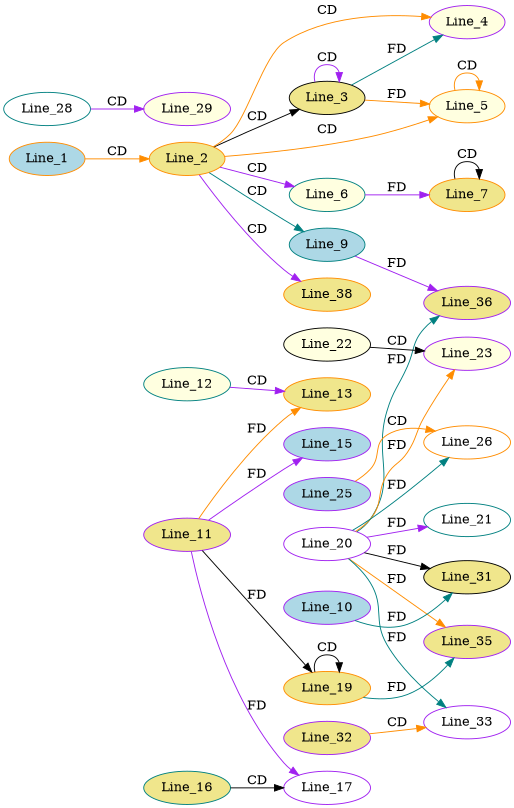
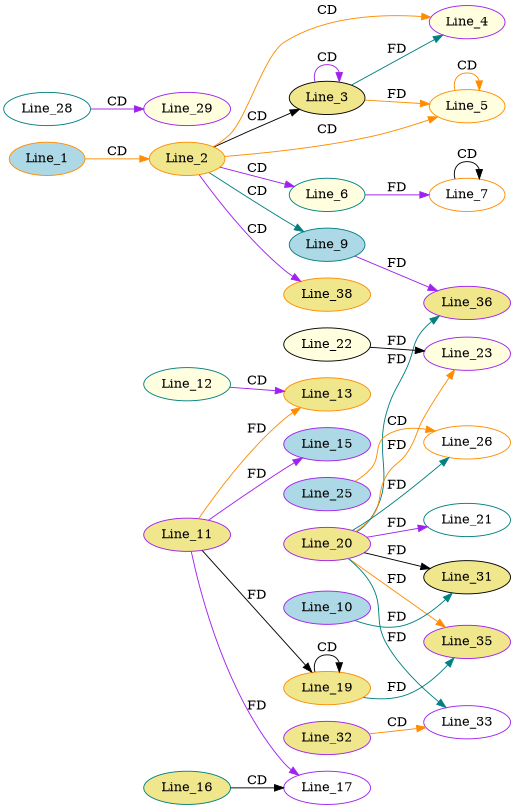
node "Line_7": fillcolor khaki -> white
edge "Line_22" -> "Line_23": label "CD" -> "FD"
node "Line_20": fillcolor white -> khaki
